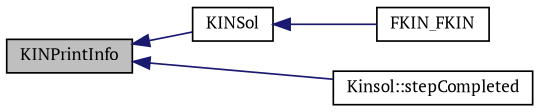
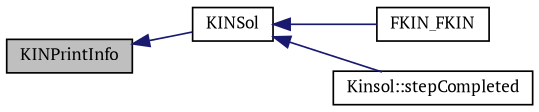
edge "Kinsol::stepCompleted" -> "KINPrintInfo": now "Kinsol::stepCompleted" -> "KINSol"
